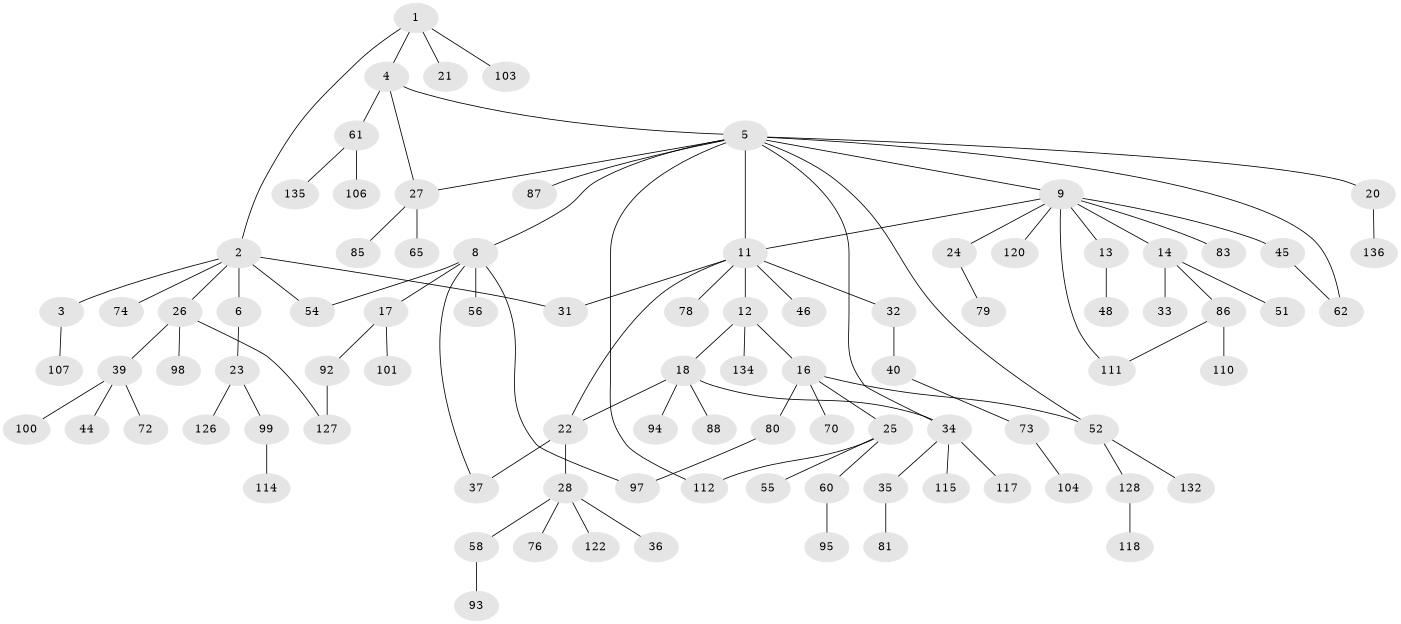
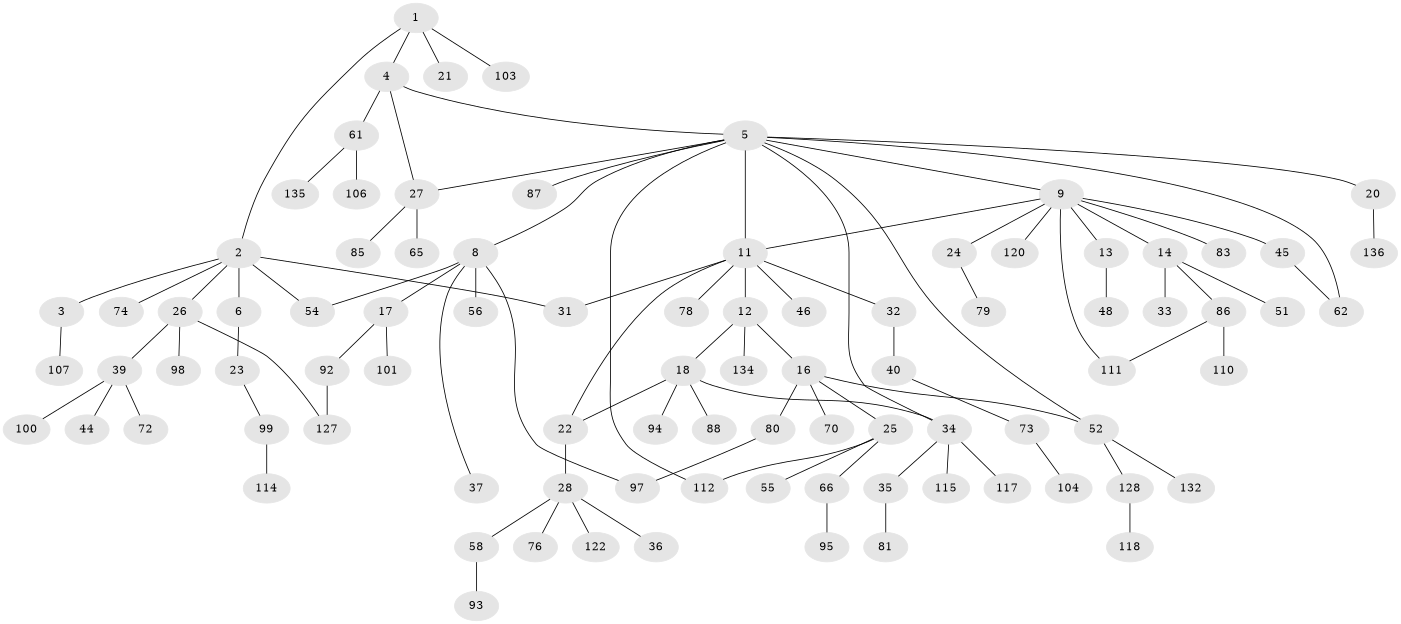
node "126": removed
edge "22" -- "37": removed
node "60": label "60" -> "66"
